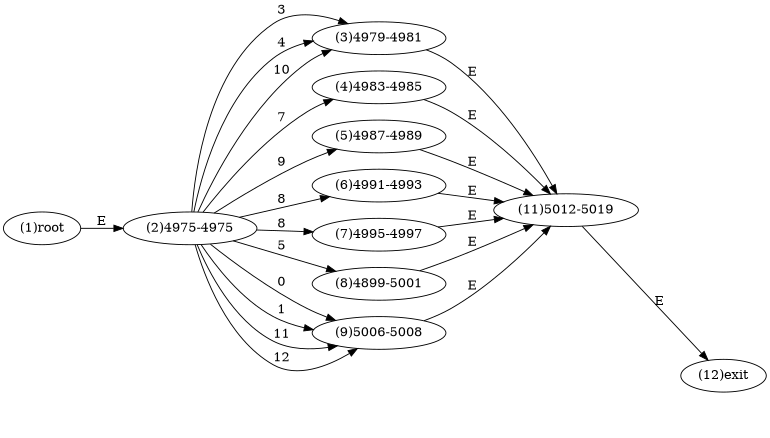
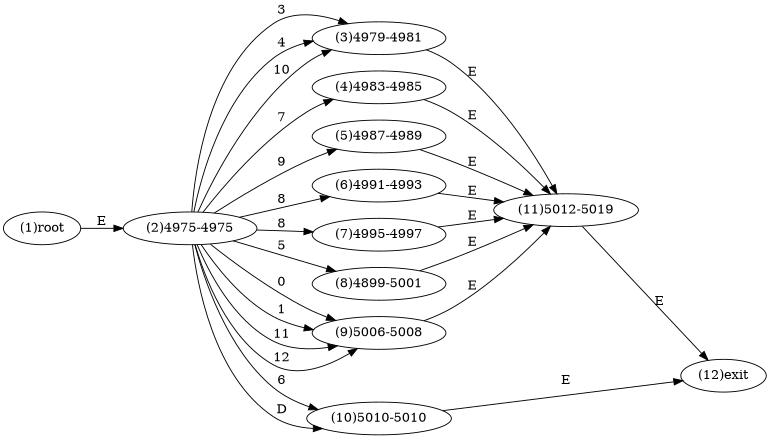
node "(10)5010-5010": added
